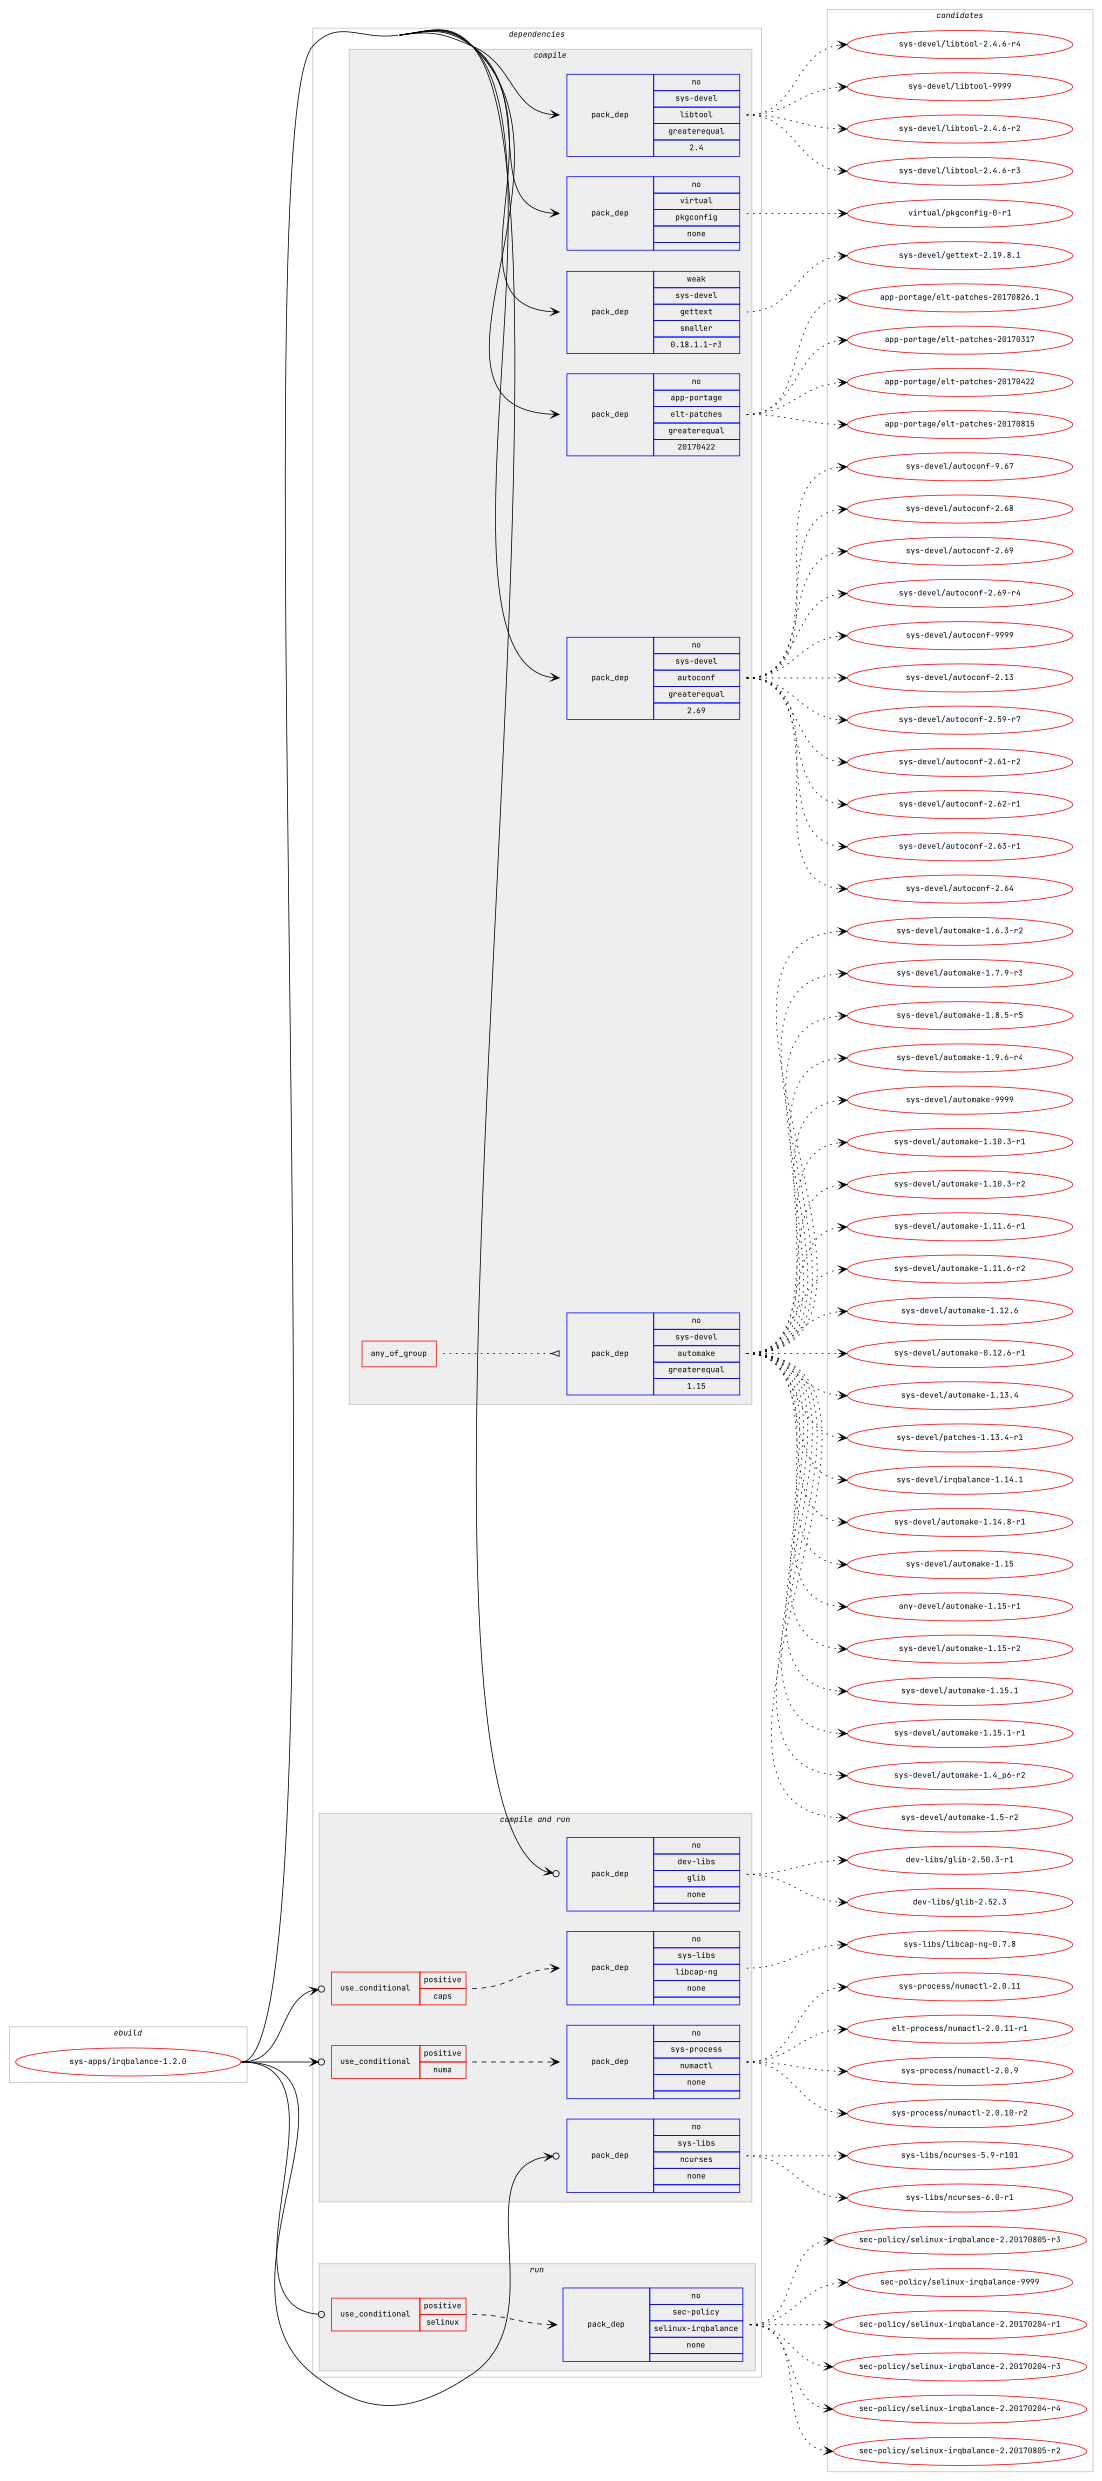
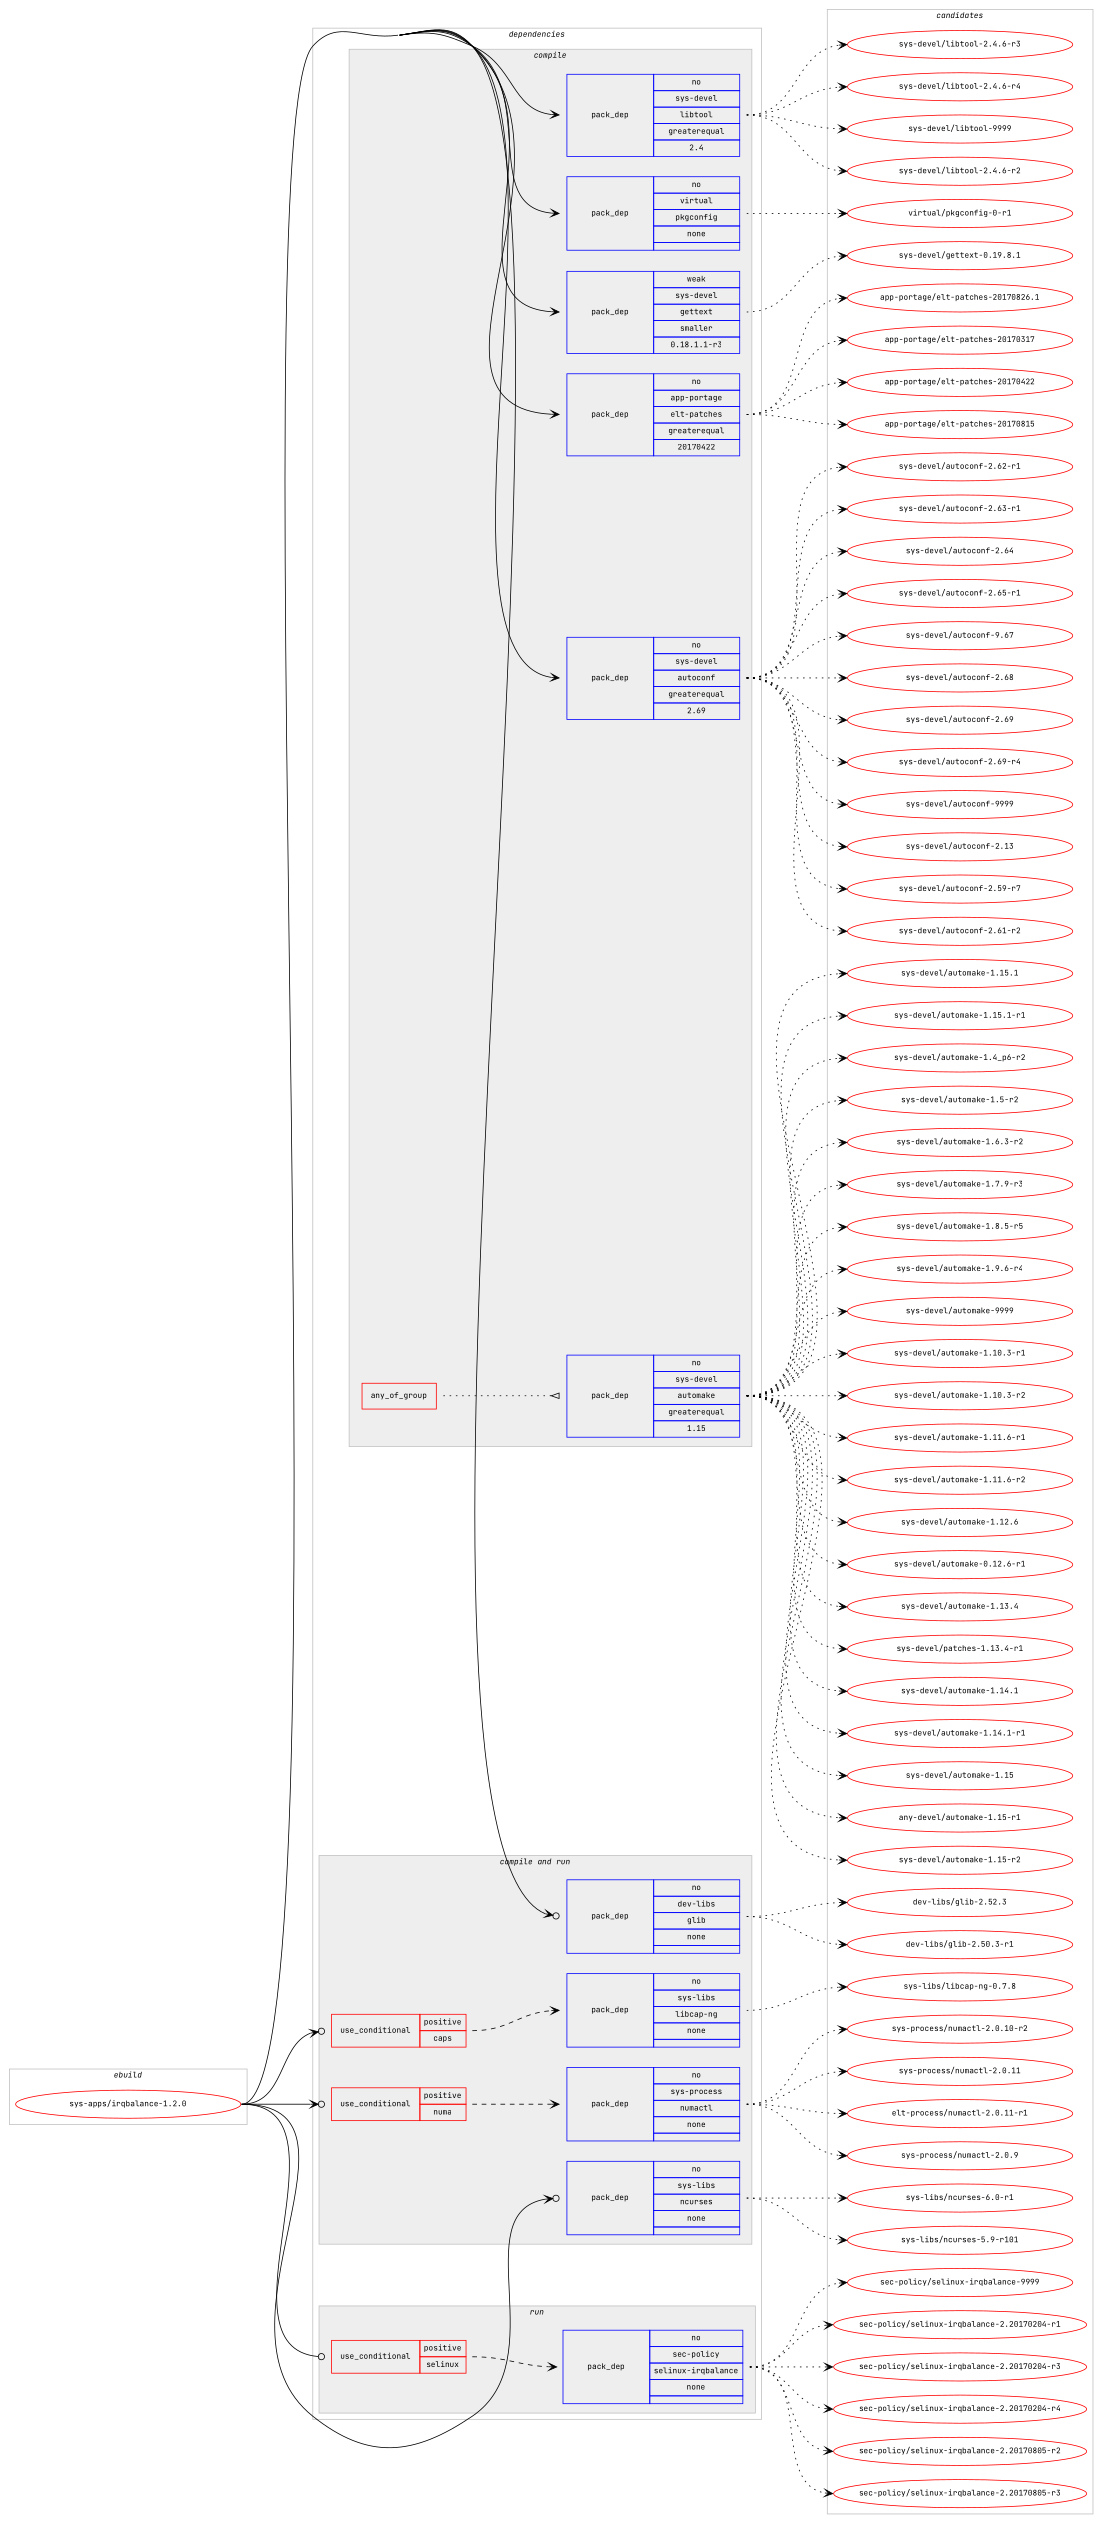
node "sys-devel/gettext-2.19.8.1": label "sys-devel/gettext-2.19.8.1" -> "sys-devel/gettext-0.19.8.1"
node "sys-devel/autoconf-2.65-r1": added
node "sys-devel/irqbalance-1.14.1": label "sys-devel/irqbalance-1.14.1" -> "sys-devel/automake-1.14.1"
node "sys-devel/automake-1.14.8-r1": label "sys-devel/automake-1.14.8-r1" -> "sys-devel/automake-1.14.1-r1"
